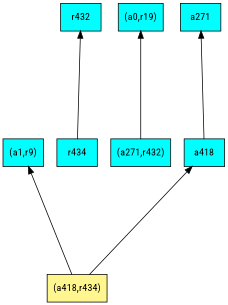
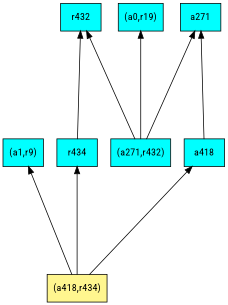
edge "(a271,r432)" -> "r432": added
edge "(a271,r432)" -> "a271": added
edge "(a418,r434)" -> "r434": added
